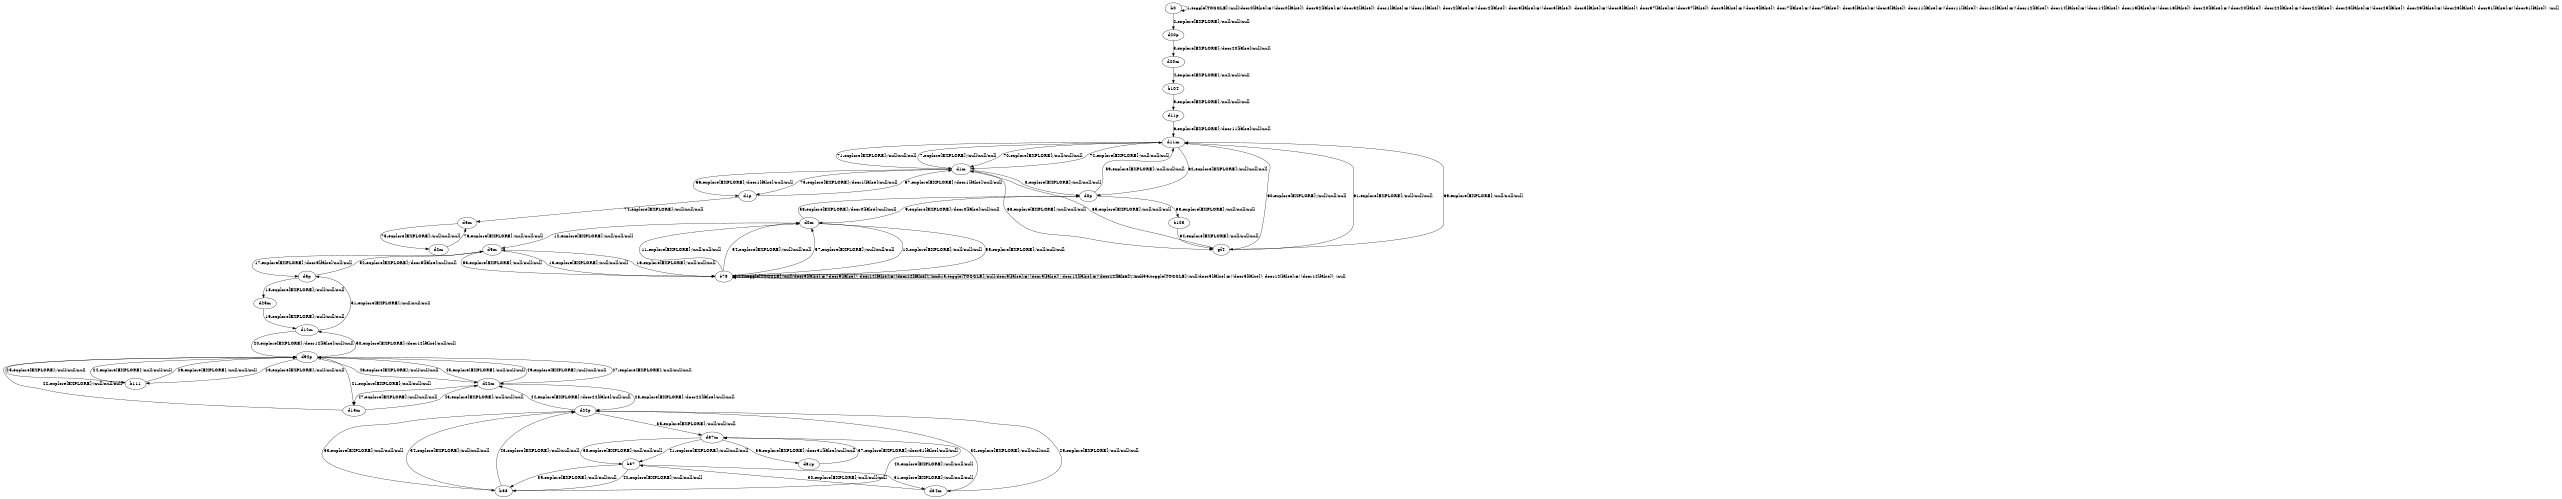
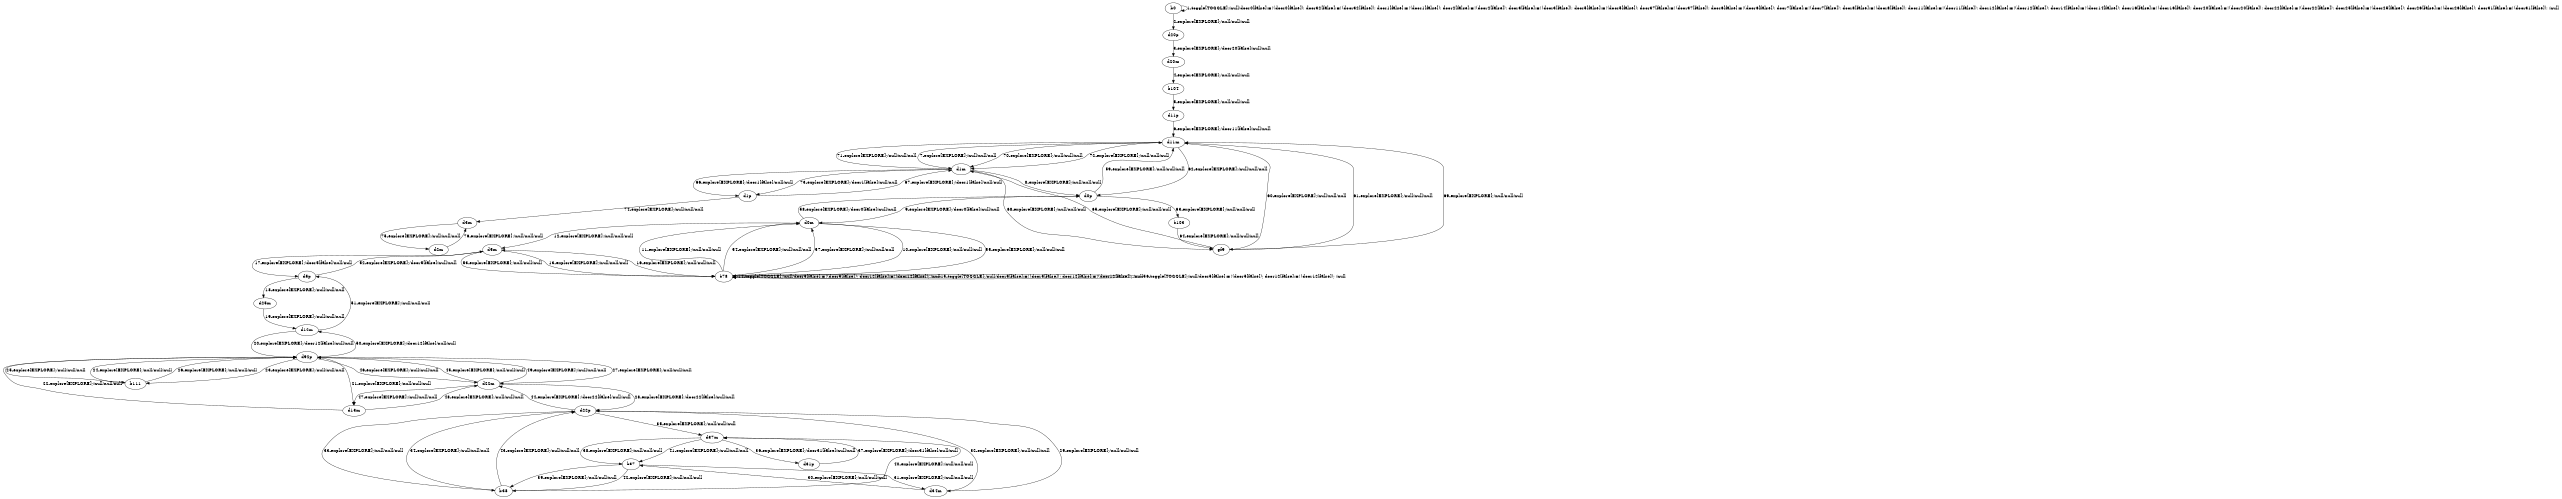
node "gf4": label "gf4" -> "gf9"
